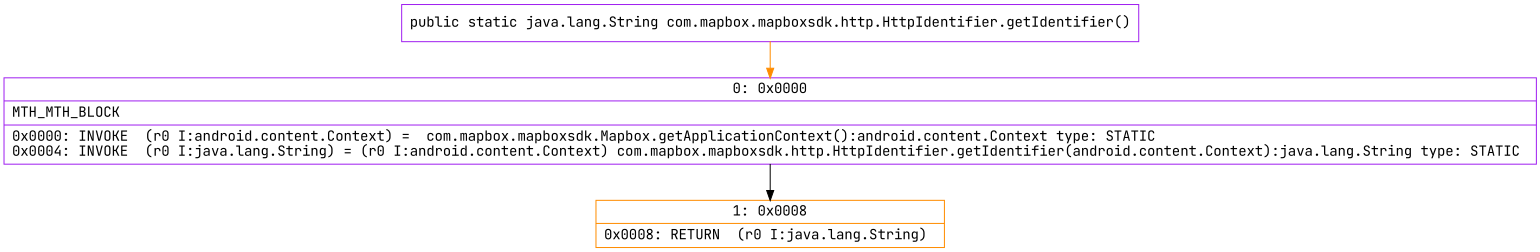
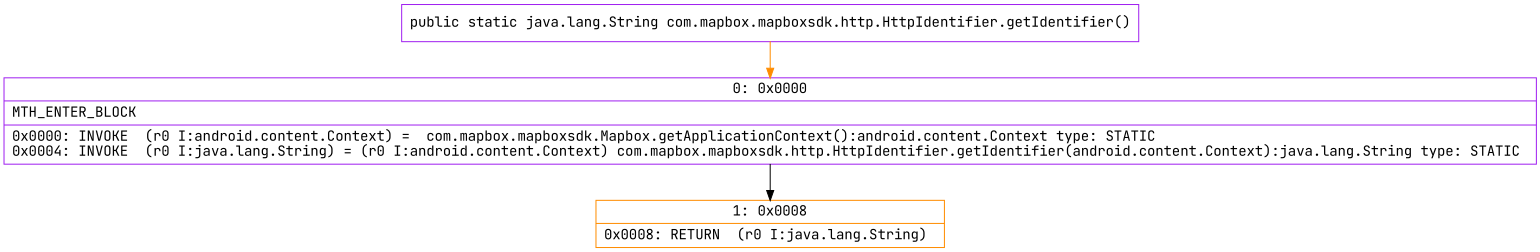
node "0: 0x0000": text "MTH_MTH_BLOCK" -> "MTH_ENTER_BLOCK"
